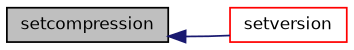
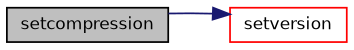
edge "setversion" -> "setcompression": reversed
